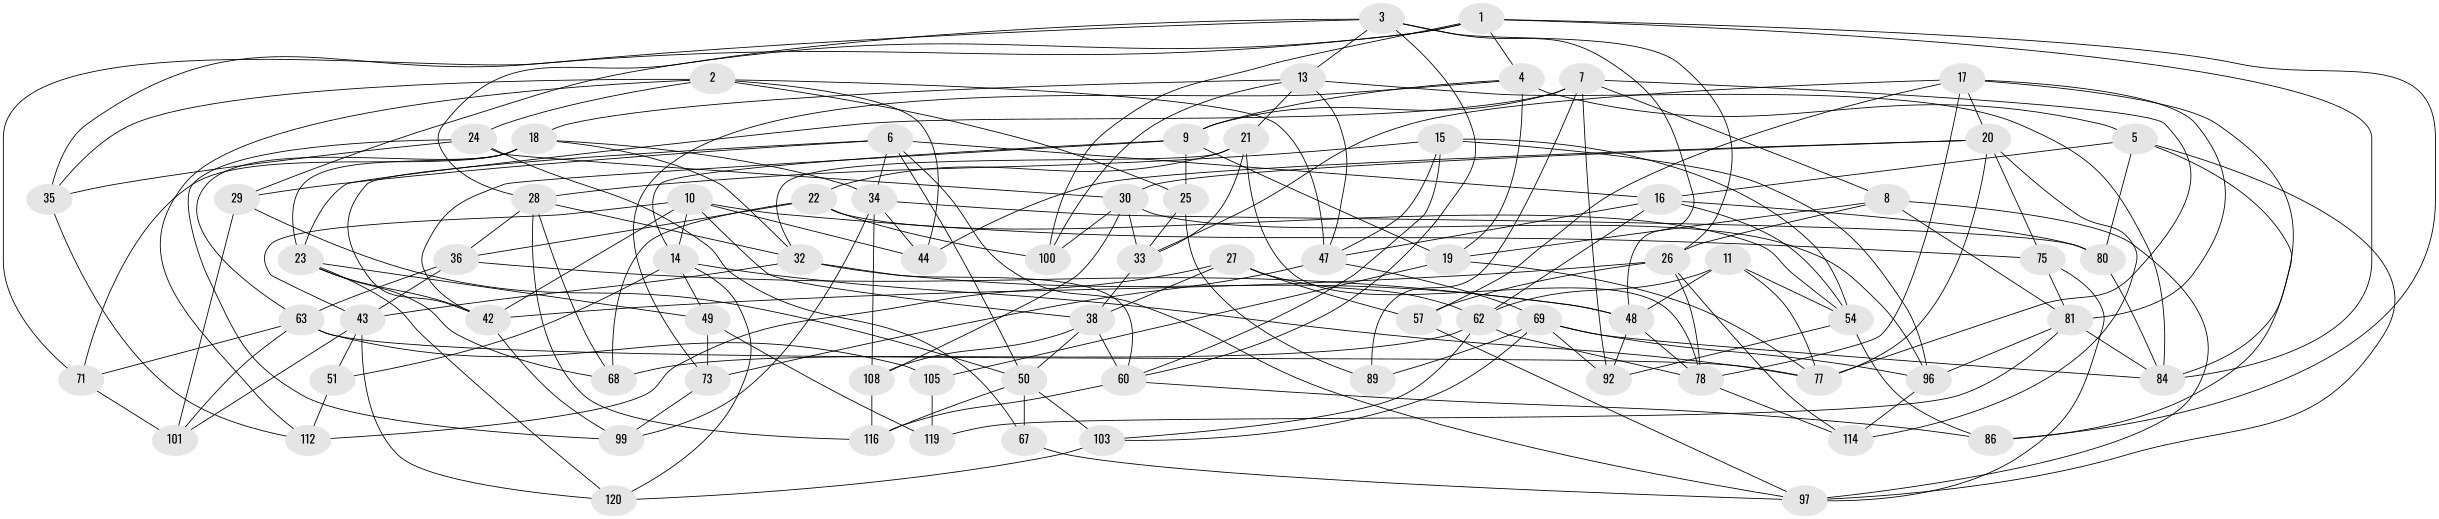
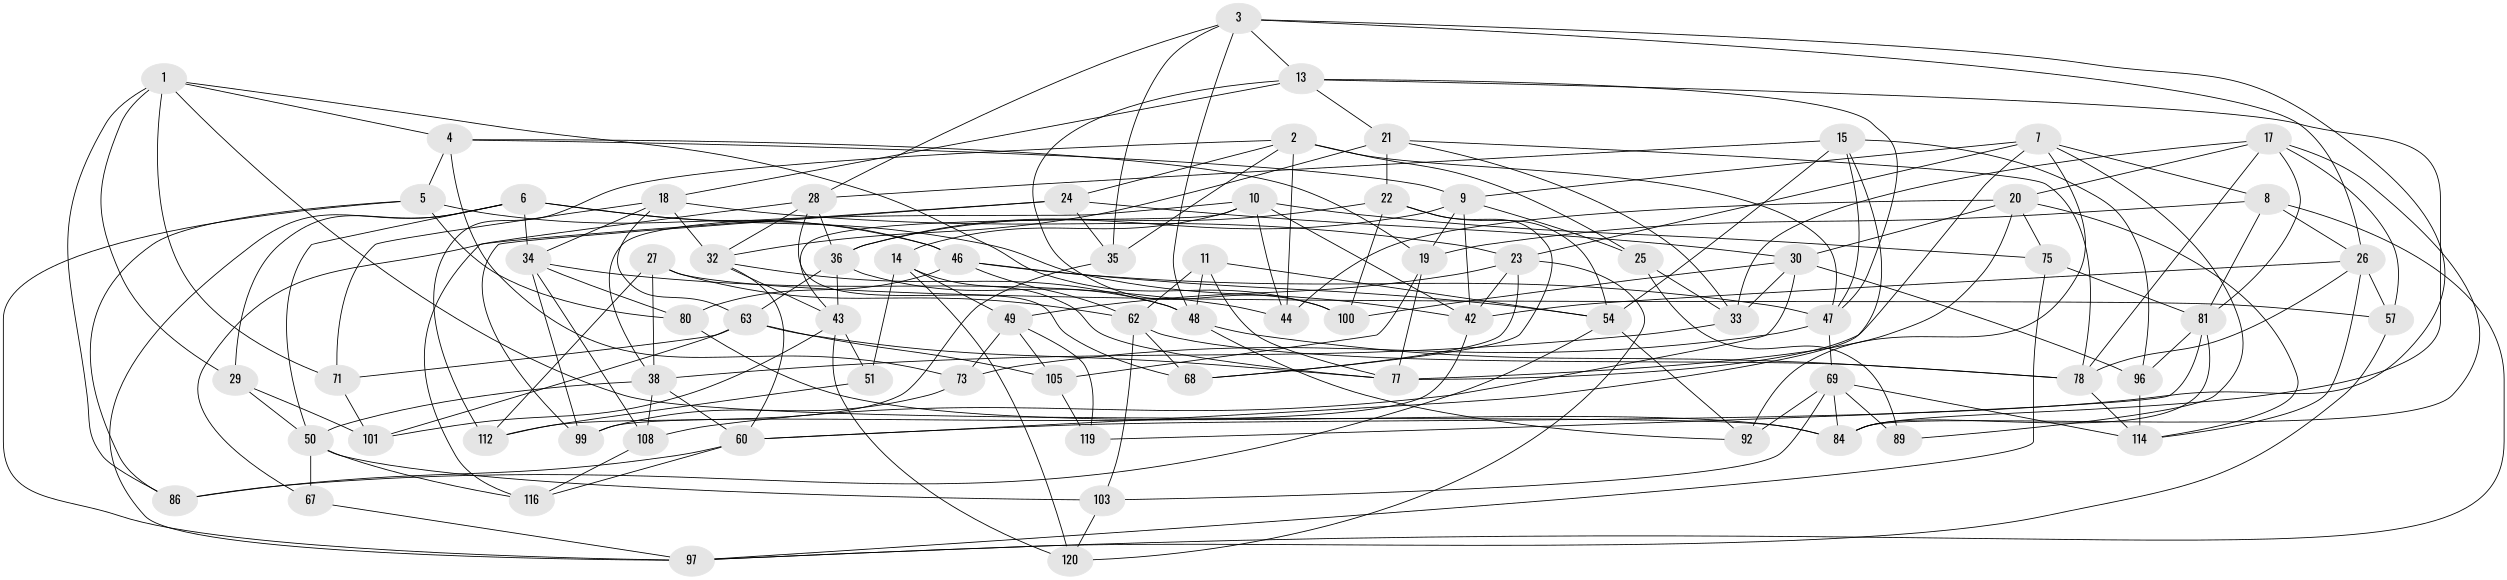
edge "9" -- "14": now "9" -- "36"
node "16": label "16" -> "46"
edge "49" -- "105": added
edge "69" -- "96": now "69" -- "114"
